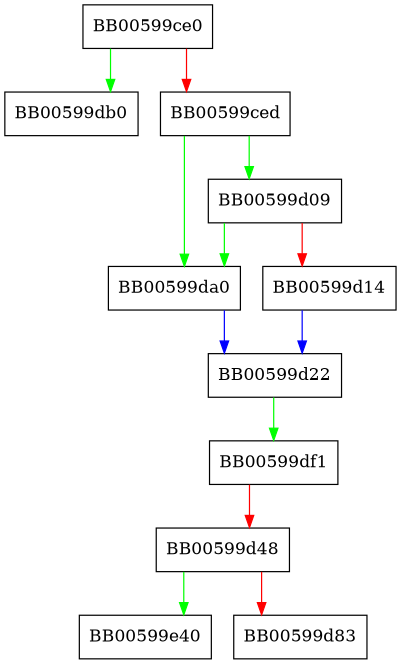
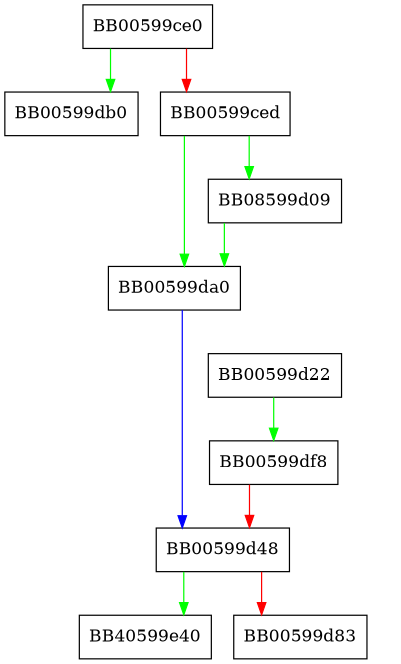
node "BB00599d09": label "BB00599d09" -> "BB08599d09"
node "BB00599d14": removed
edge "BB00599da0" -> "BB00599d22": now "BB00599da0" -> "BB00599d48"
node "BB00599df1": label "BB00599df1" -> "BB00599df8"
node "BB00599e40": label "BB00599e40" -> "BB40599e40"
